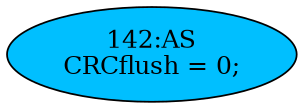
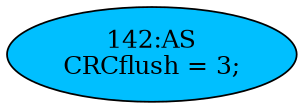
node "142:AS CRCflush = 0;": label "142:AS CRCflush = 0;" -> "142:AS CRCflush = 3;"
